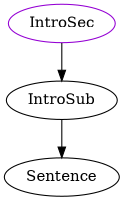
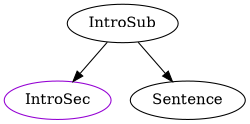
edge "IntroSec" -> "IntroSub": reversed
